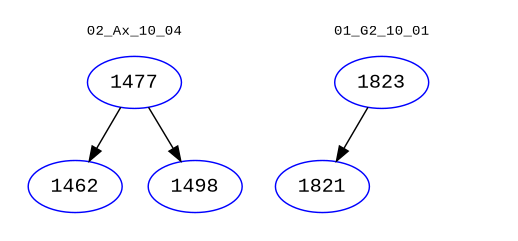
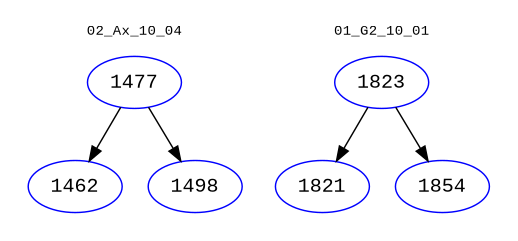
node "1854": added
